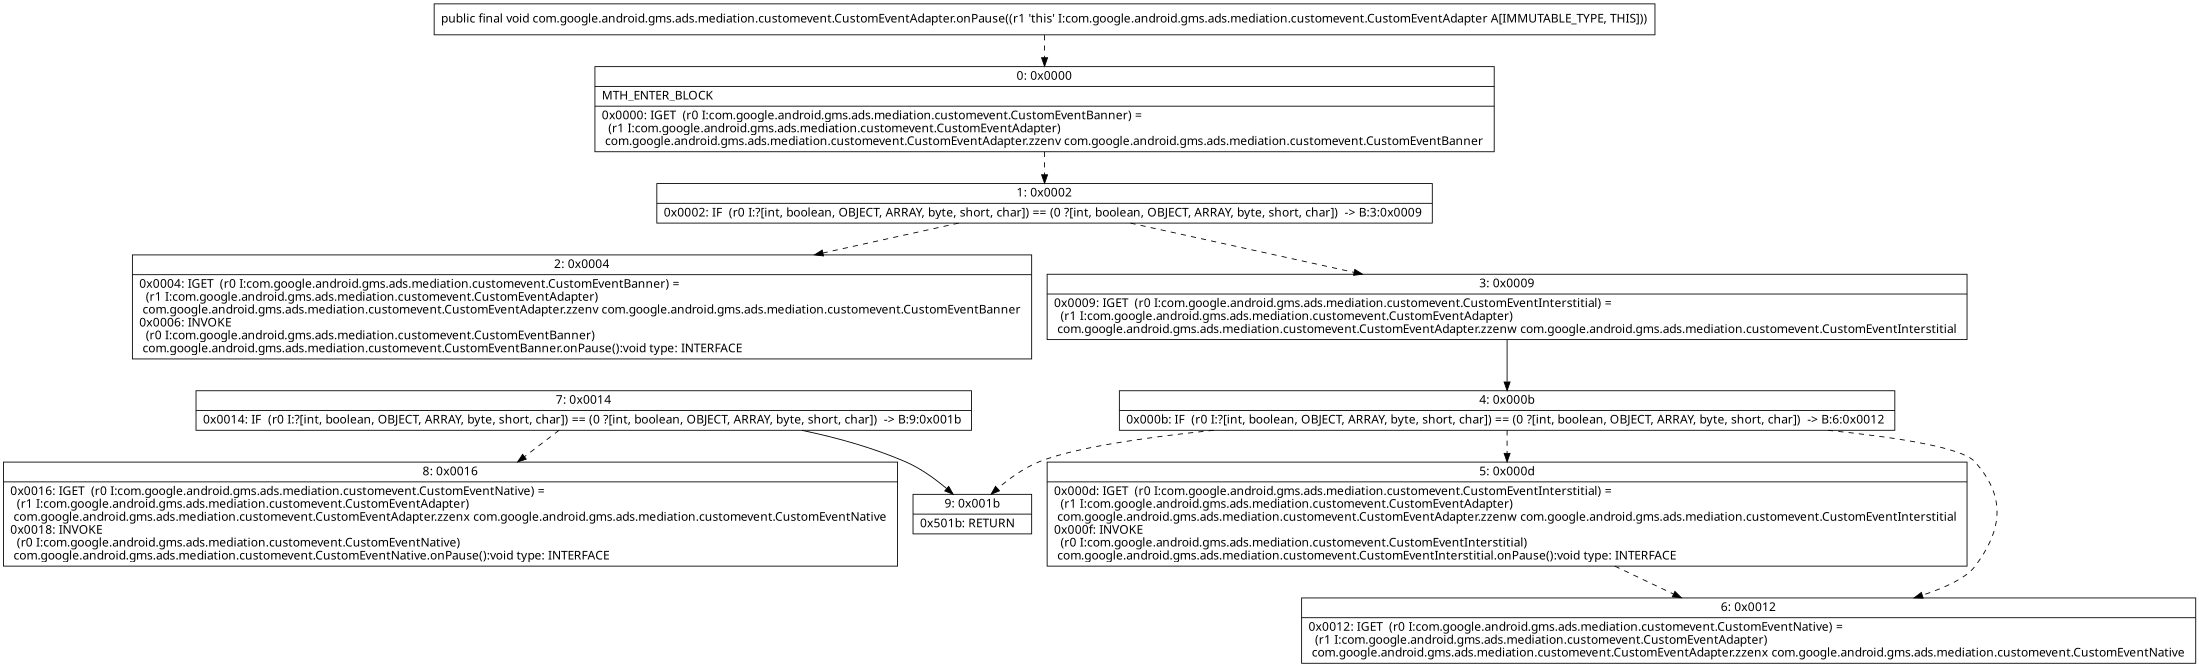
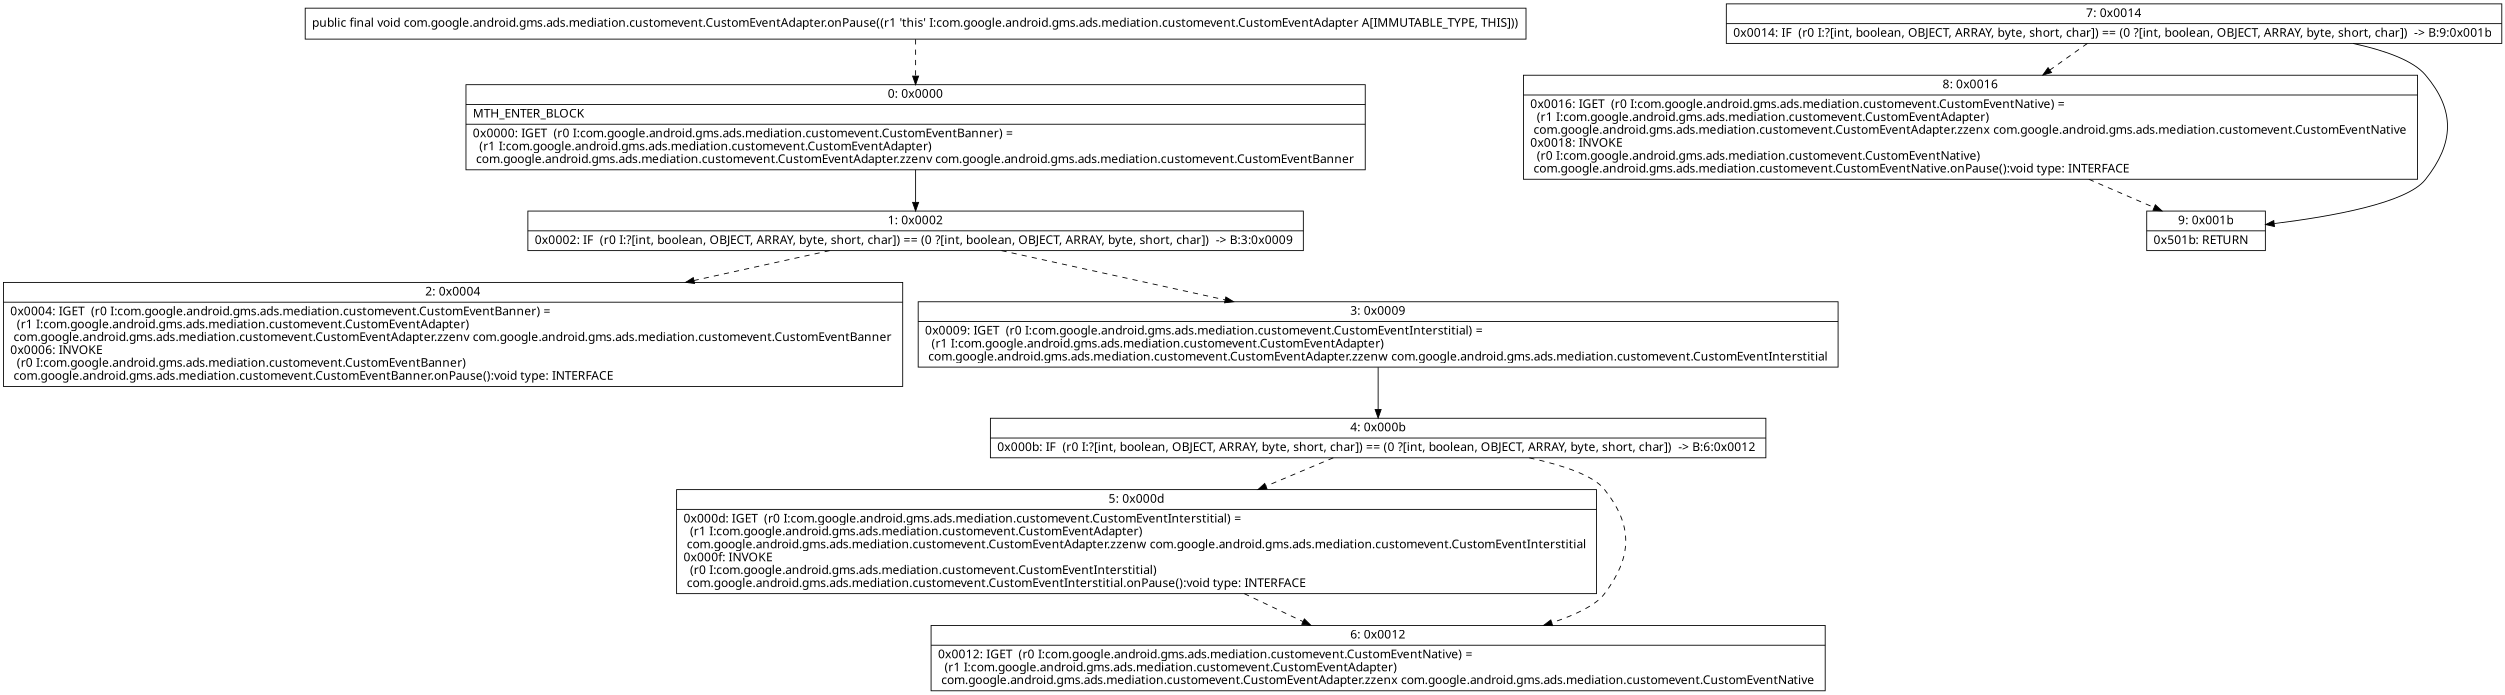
edge "0: 0x0000" -> "1: 0x0002": style dashed -> solid
edge "4: 0x000b" -> "9: 0x001b": now "8: 0x0016" -> "9: 0x001b"
